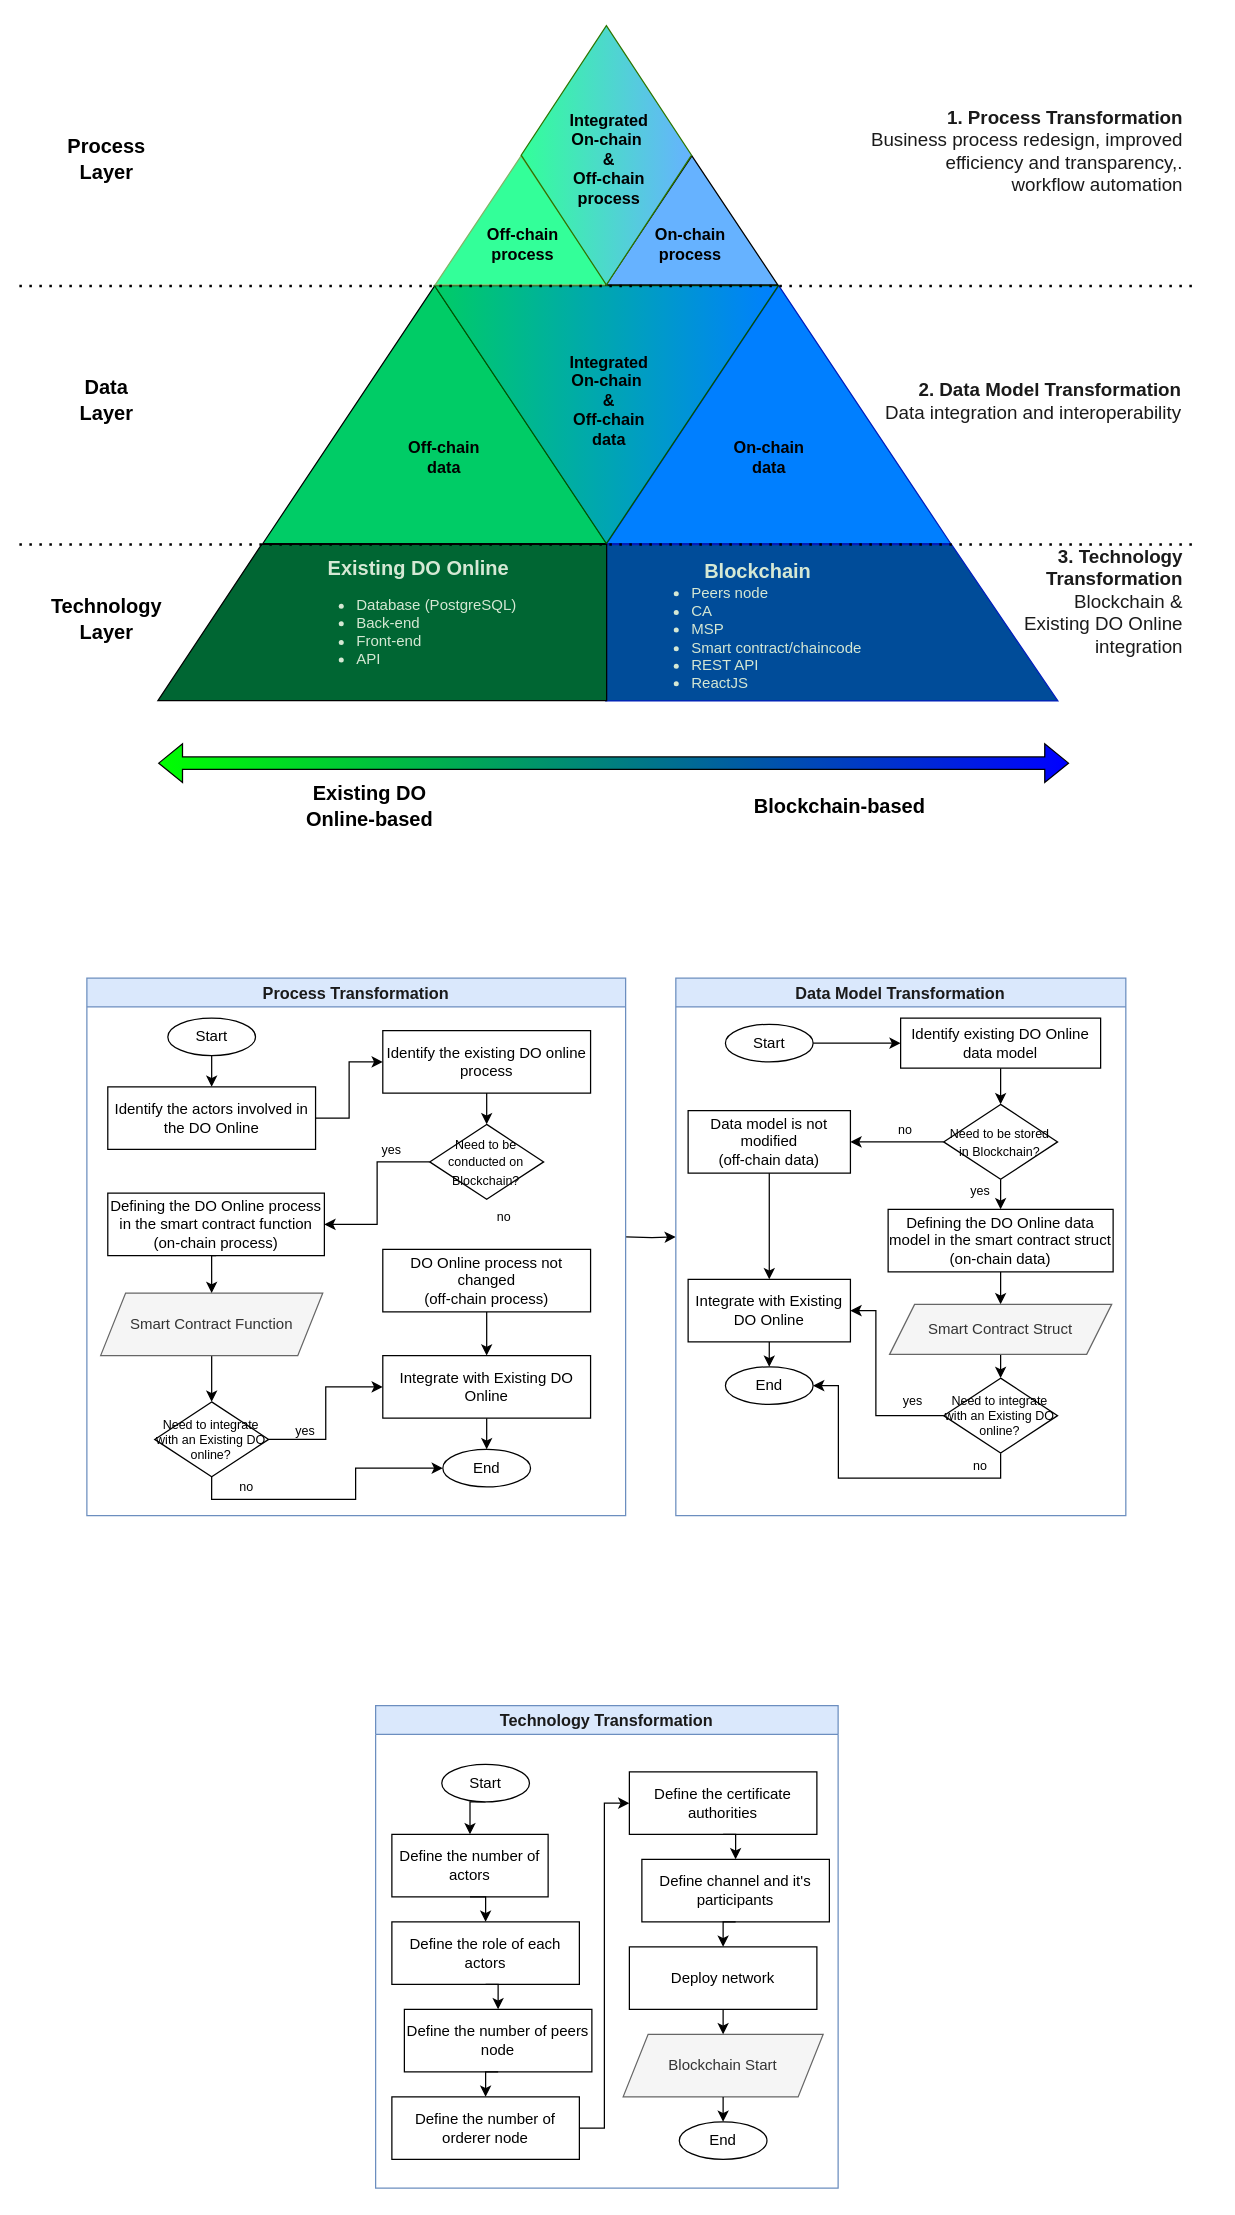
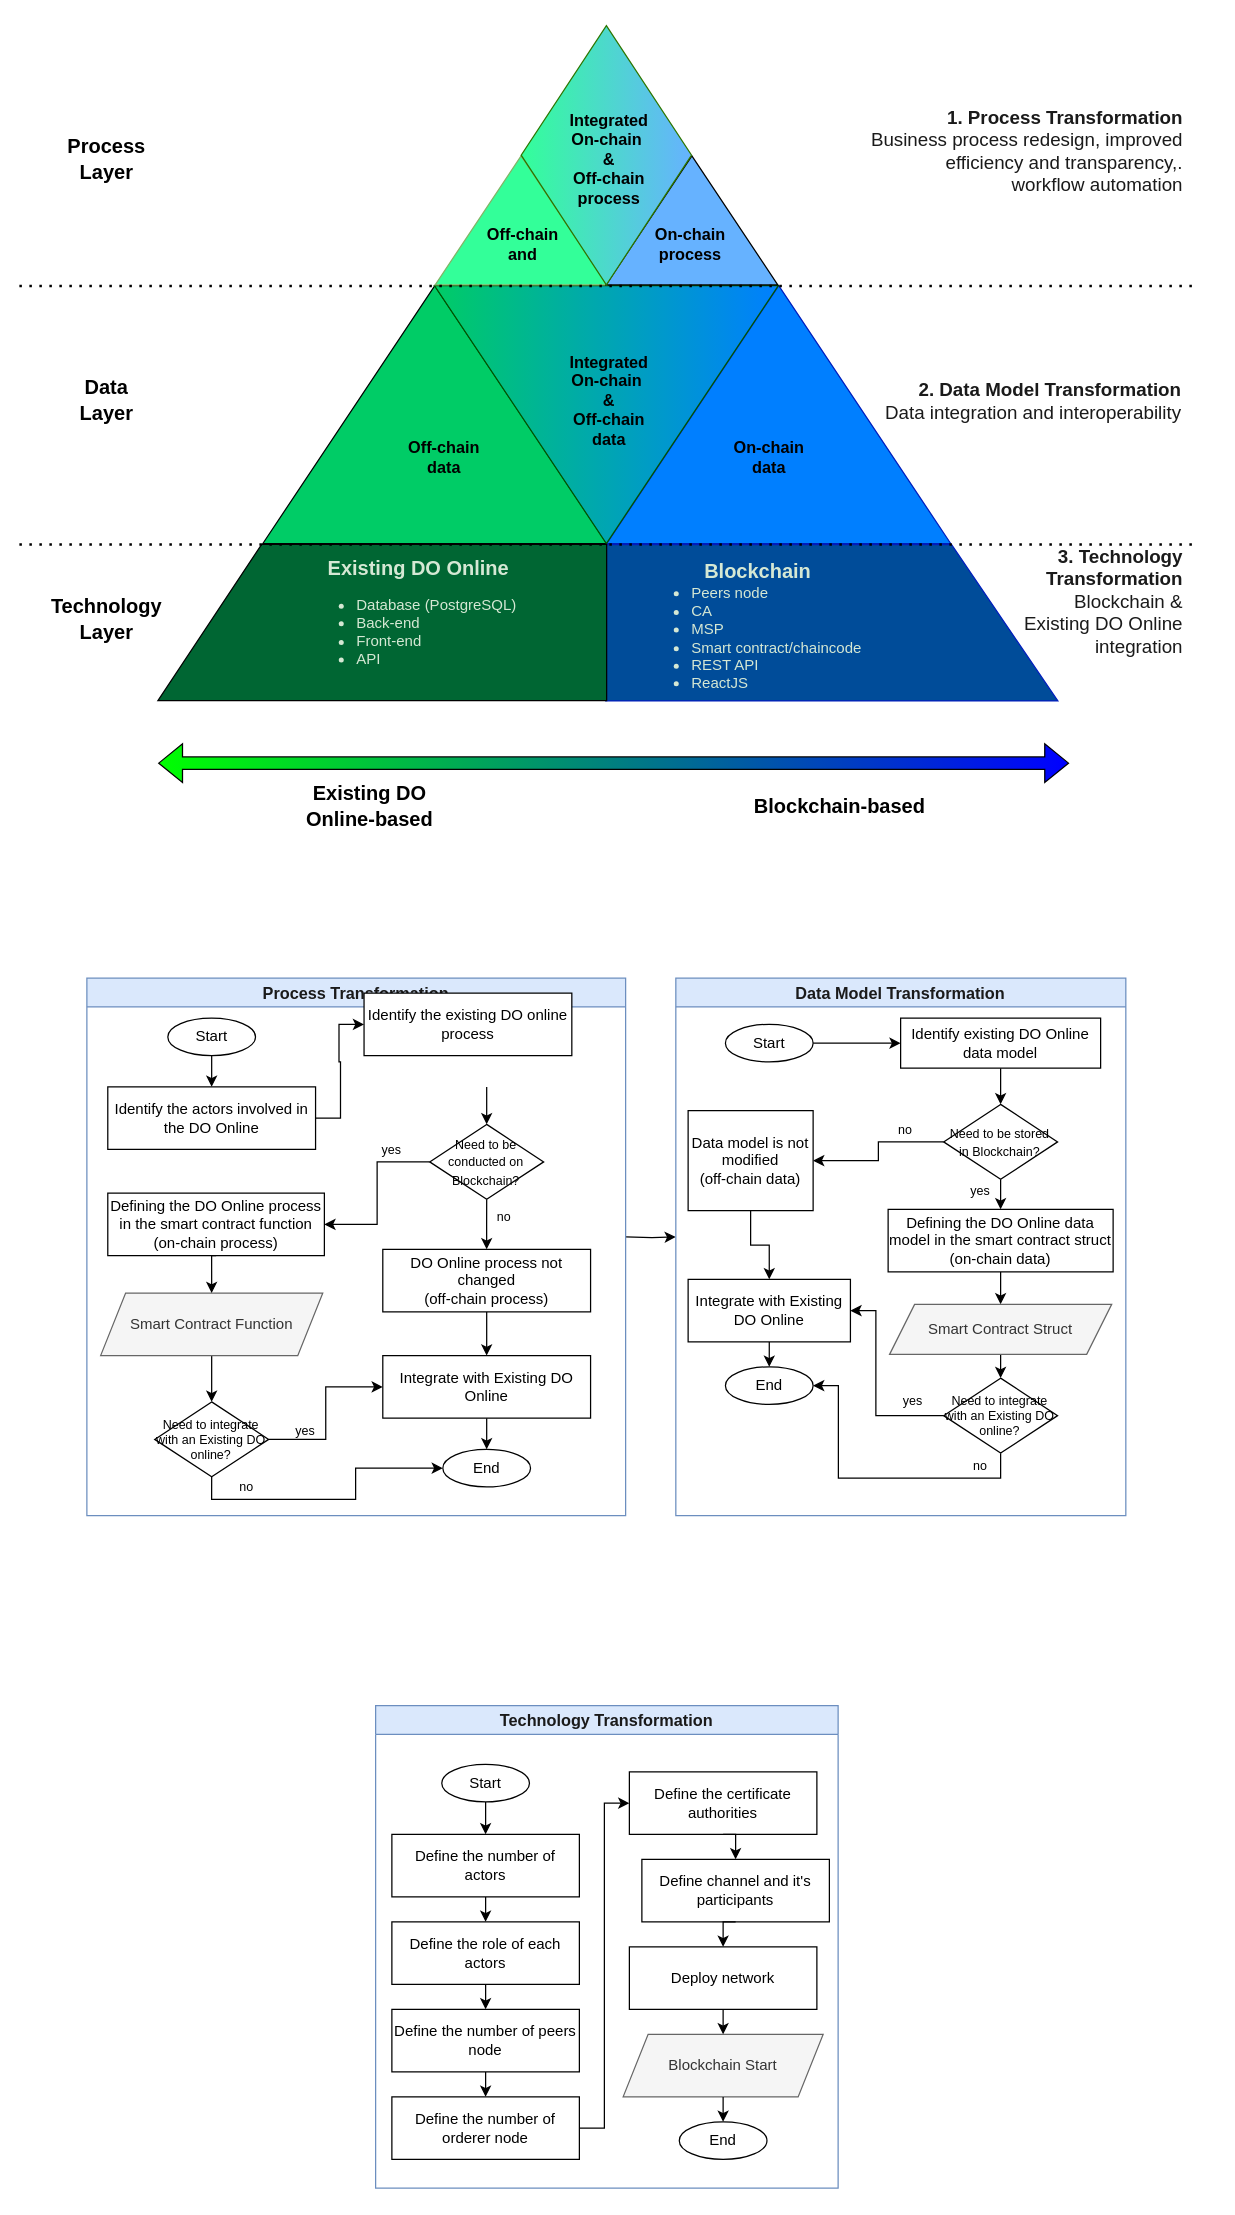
node "Off-chain process": label "Off-chain process" -> "Off-chain and"
node "Identify the existing DO online process": moved (487, 1062) -> (468, 1024)
node "Data model is not modified (off-chain data)": size 162x63 -> 125x100
edge "Need to be conducted on Blockchain?" -> "DO Online process not changed (off-chain process)": added
node "Define the number of actors": size 156x63 -> 188x63
node "Define the number of peers node": moved (498, 2041) -> (486, 2041)
